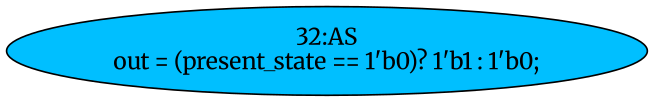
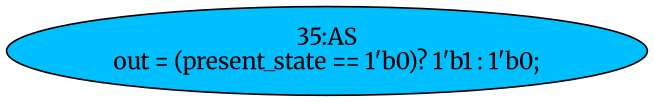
node "32:AS out = (present_state == 1'b0)? 1'b1 : 1'b0;": label "32:AS out = (present_state == 1'b0)? 1'b1 : 1'b0;" -> "35:AS out = (present_state == 1'b0)? 1'b1 : 1'b0;"
